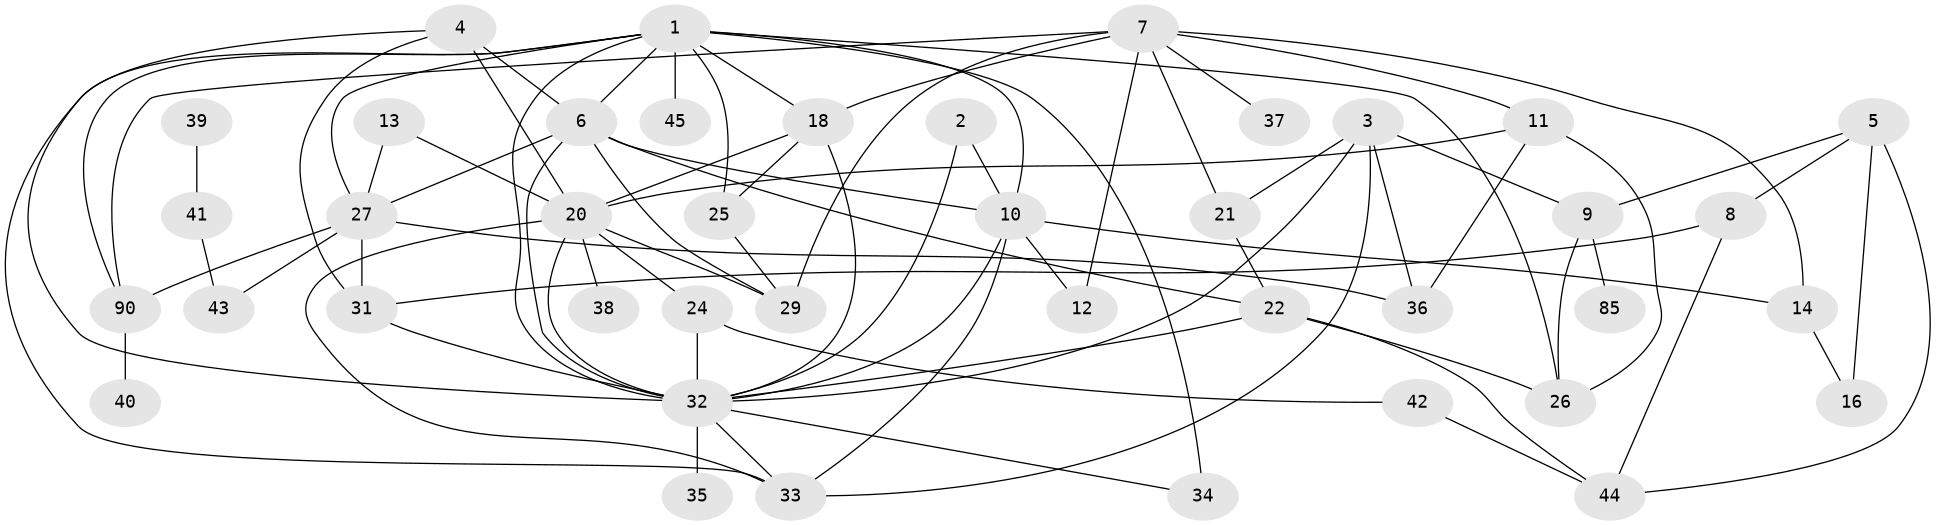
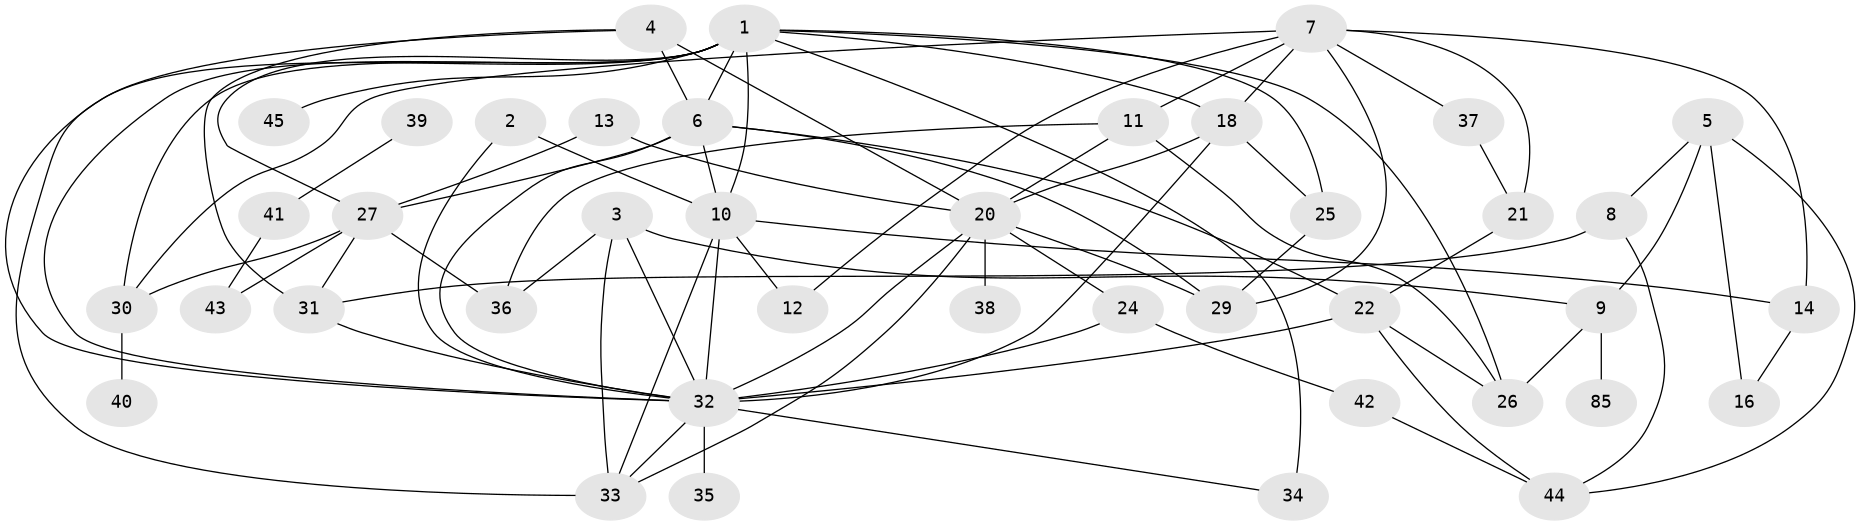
edge "3" -- "21": now "37" -- "21"
node "90": label "90" -> "30"
